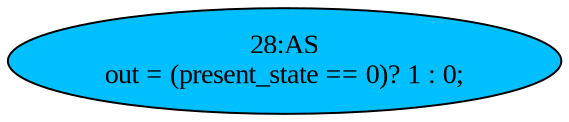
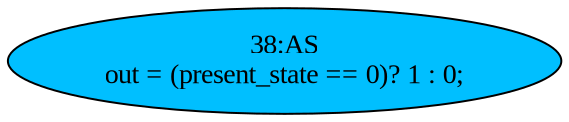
node "28:AS out = (present_state == 0)? 1 : 0;": label "28:AS out = (present_state == 0)? 1 : 0;" -> "38:AS out = (present_state == 0)? 1 : 0;"
